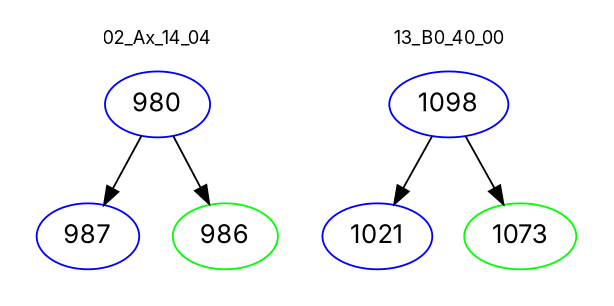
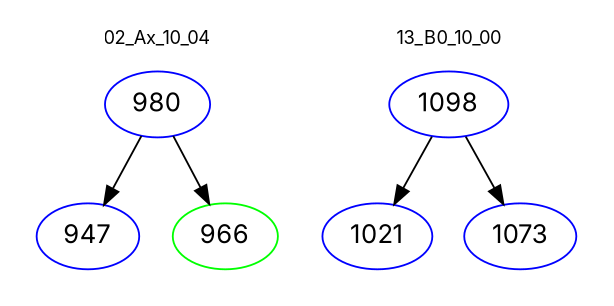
cluster "02_Ax_14_04": label "02_Ax_14_04" -> "02_Ax_10_04"
cluster "13_B0_40_00": label "13_B0_40_00" -> "13_B0_10_00"
node "987": label "987" -> "947"
node "986": label "986" -> "966"
node "1073": color green -> blue
